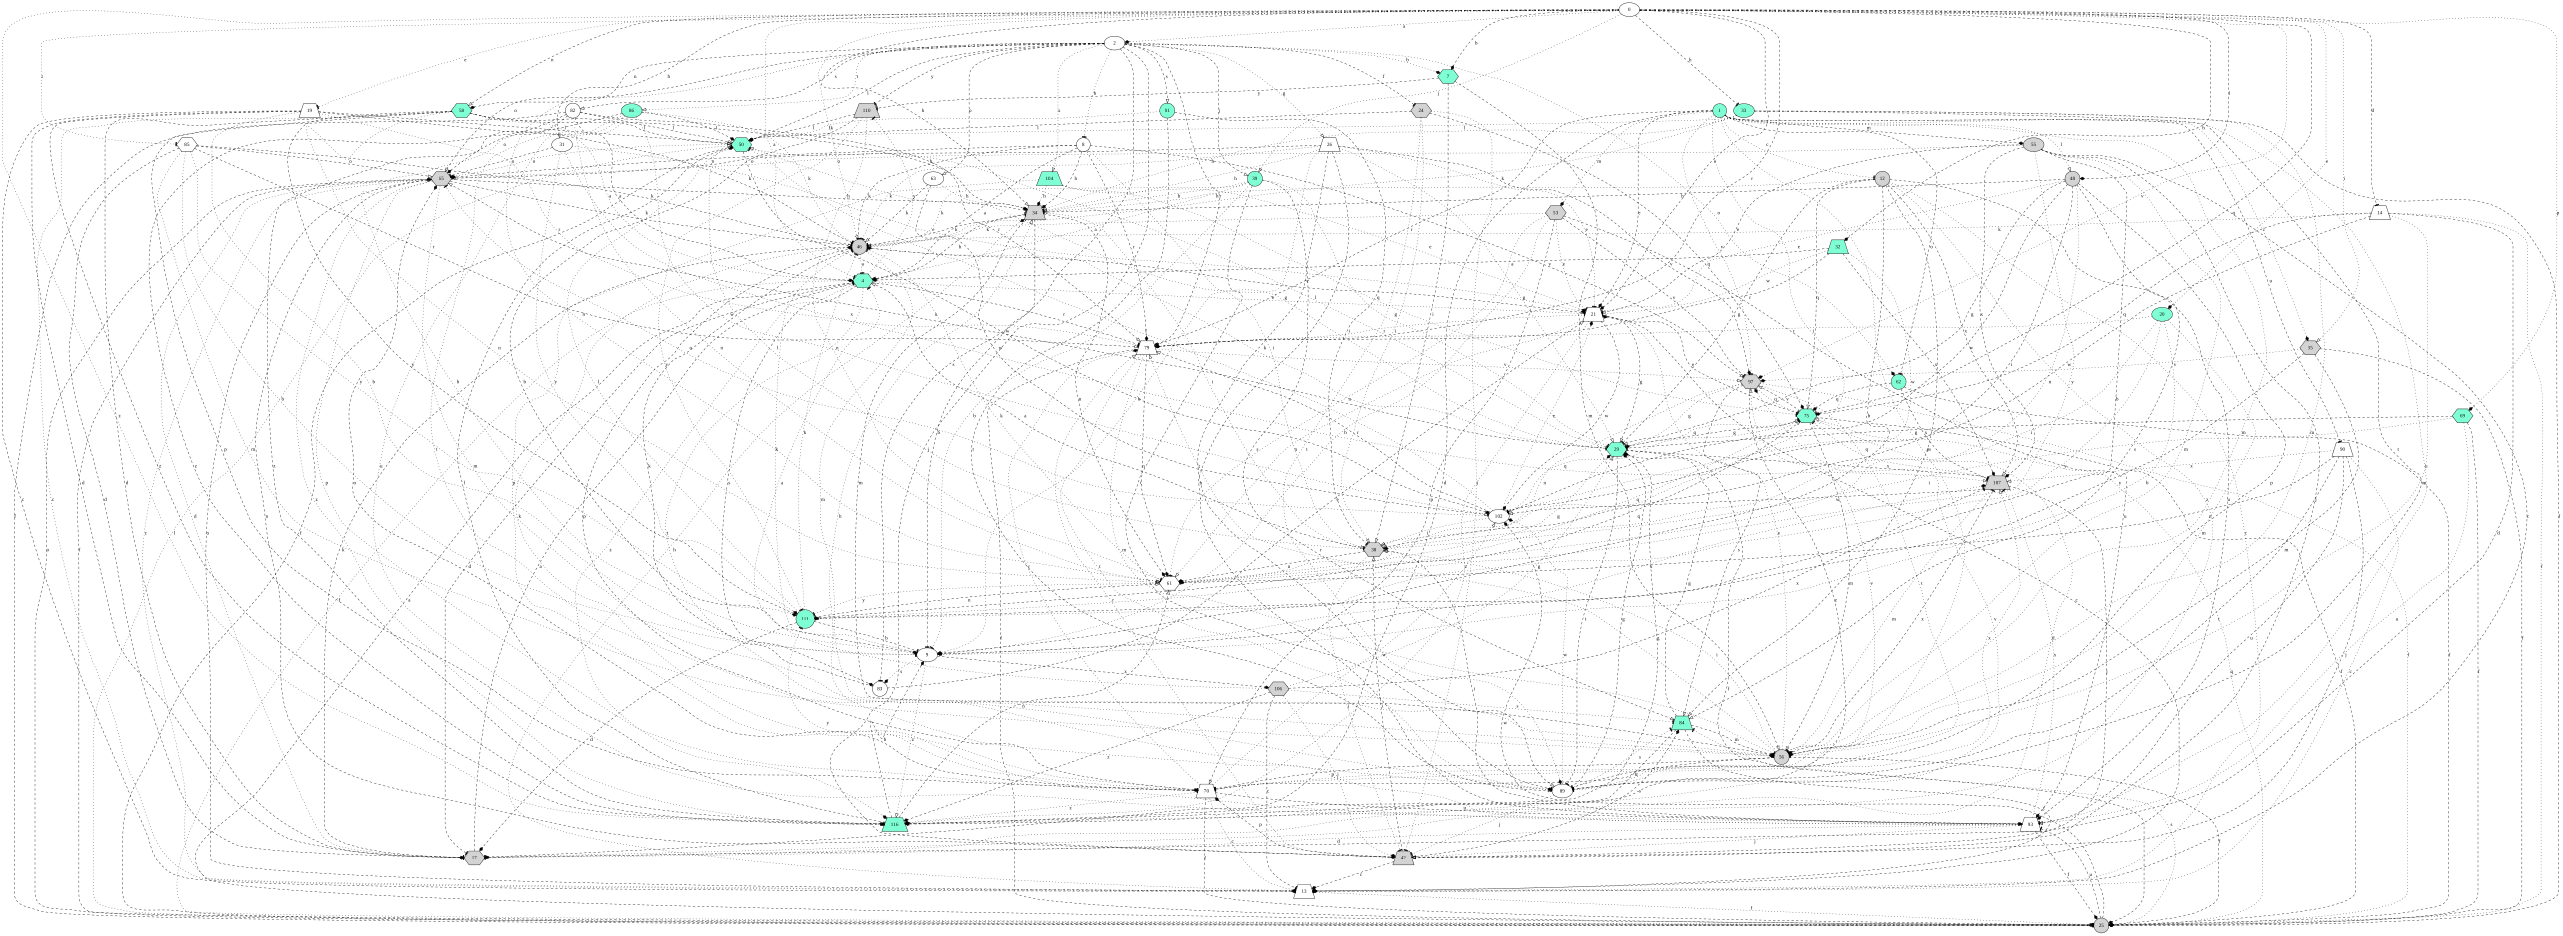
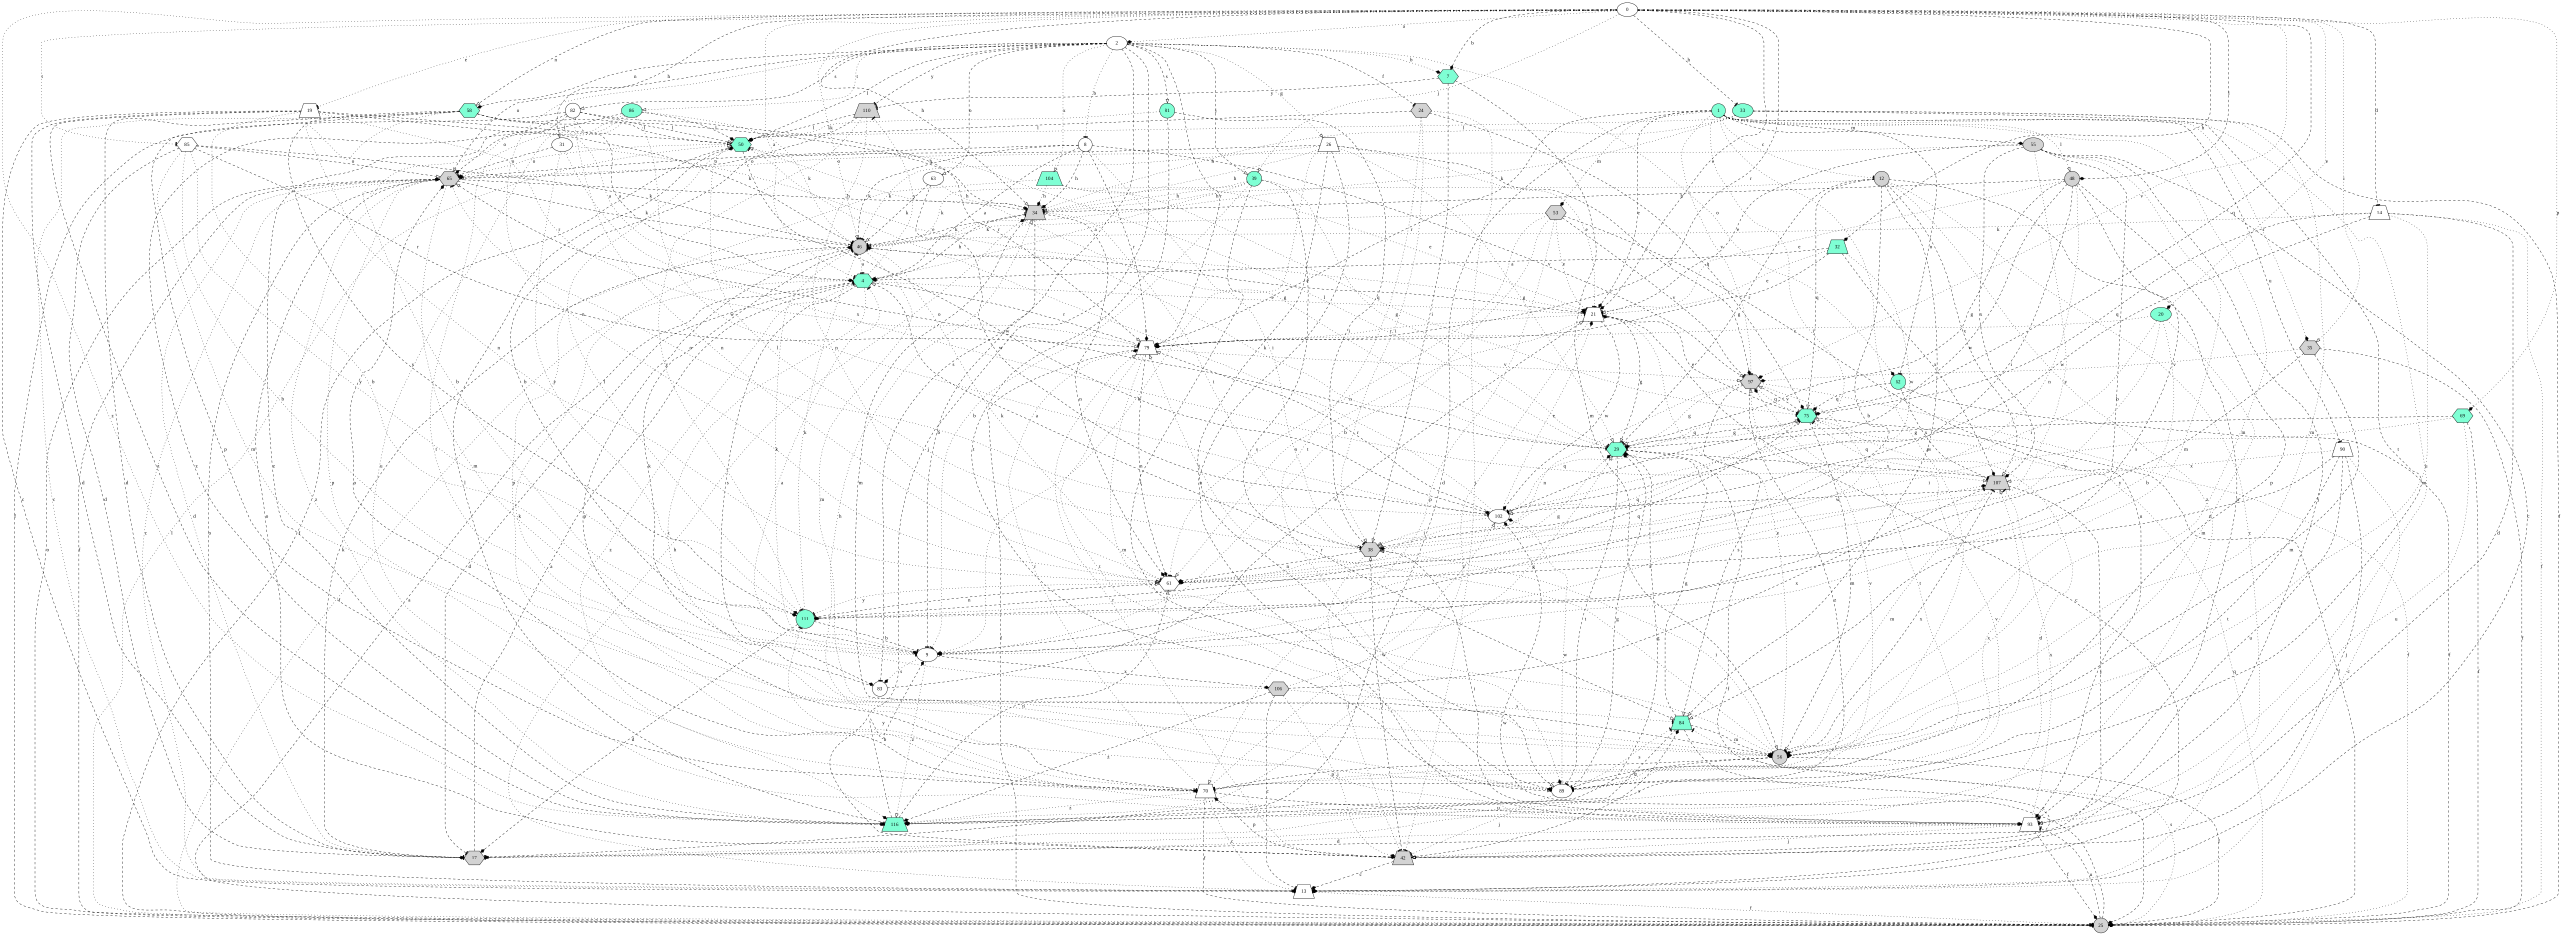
edge "32" -> "21": label "w" -> "e"
edge "53" -> "70": style dashed -> dotted
